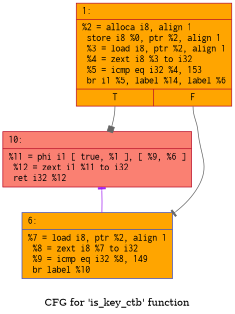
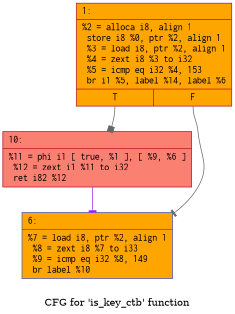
node "10:": text "ret i32 %12" -> "ret i82 %12"
edge "6:" -> "10:": reversed
node "6:": text "%8 = zext i8 %7 to i32" -> "%8 = zext i8 %7 to i33"
